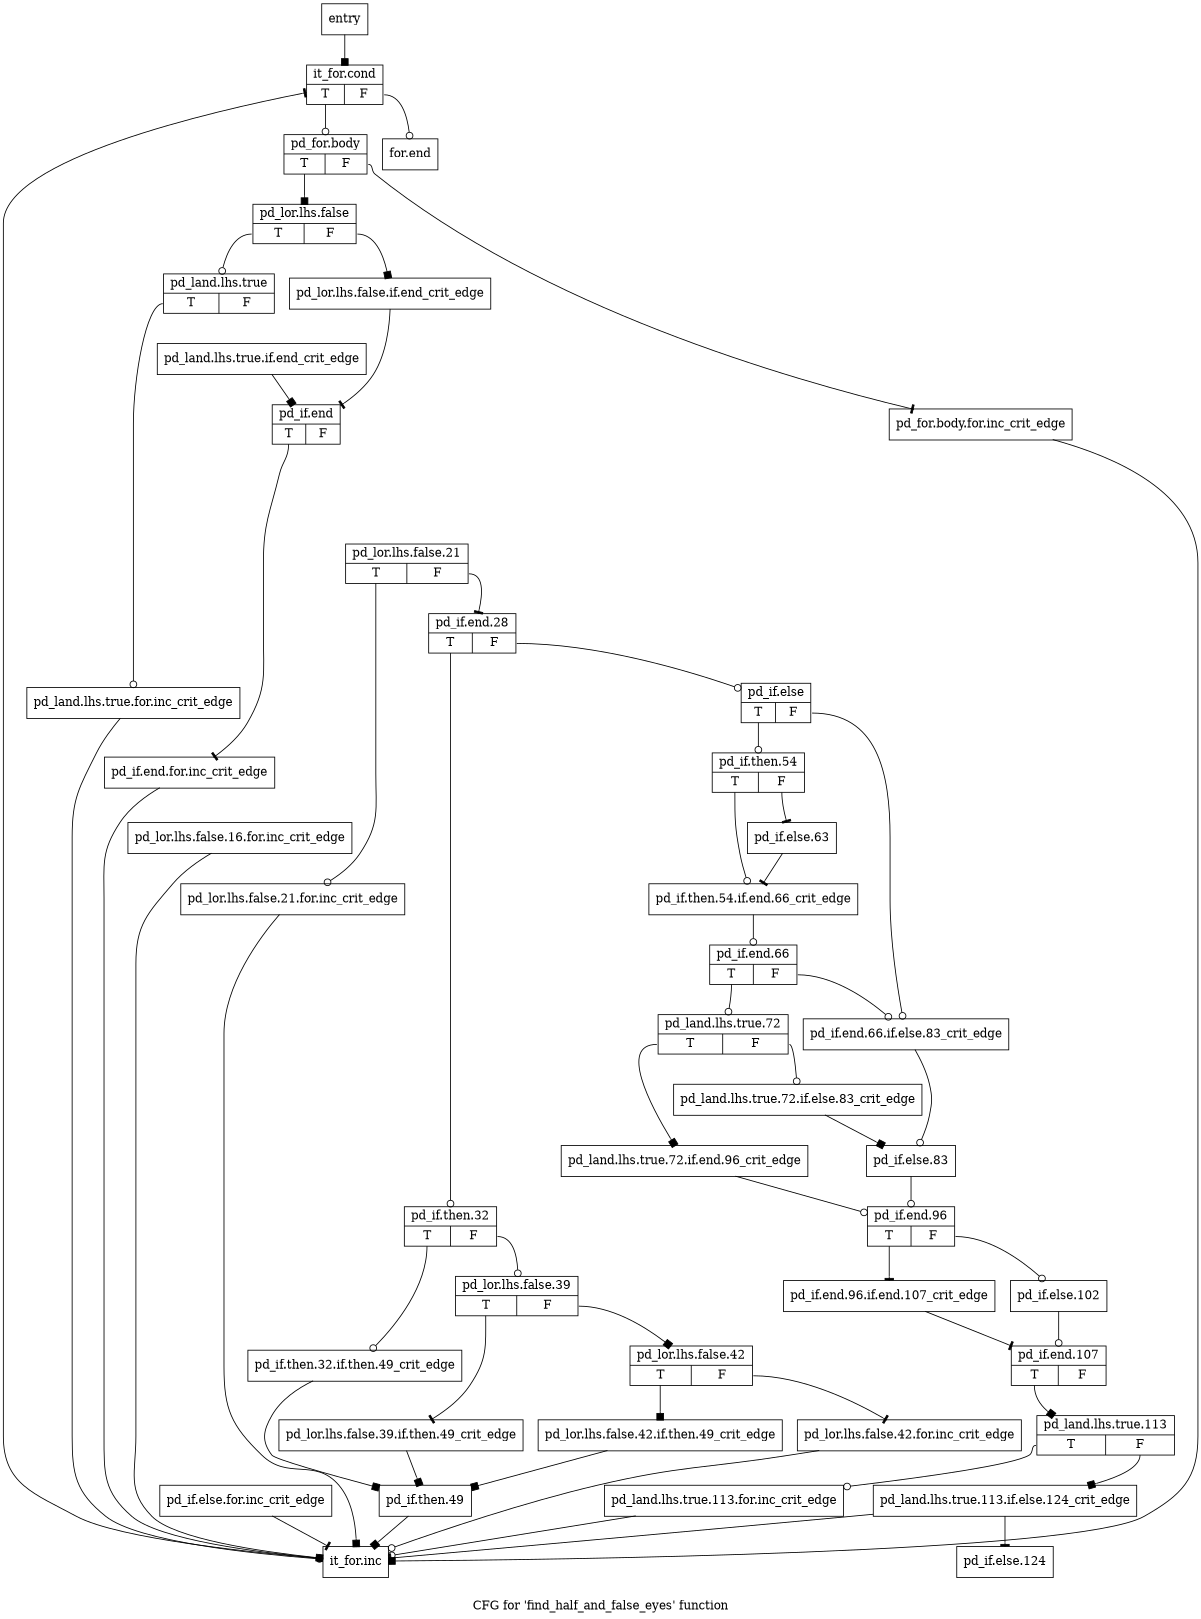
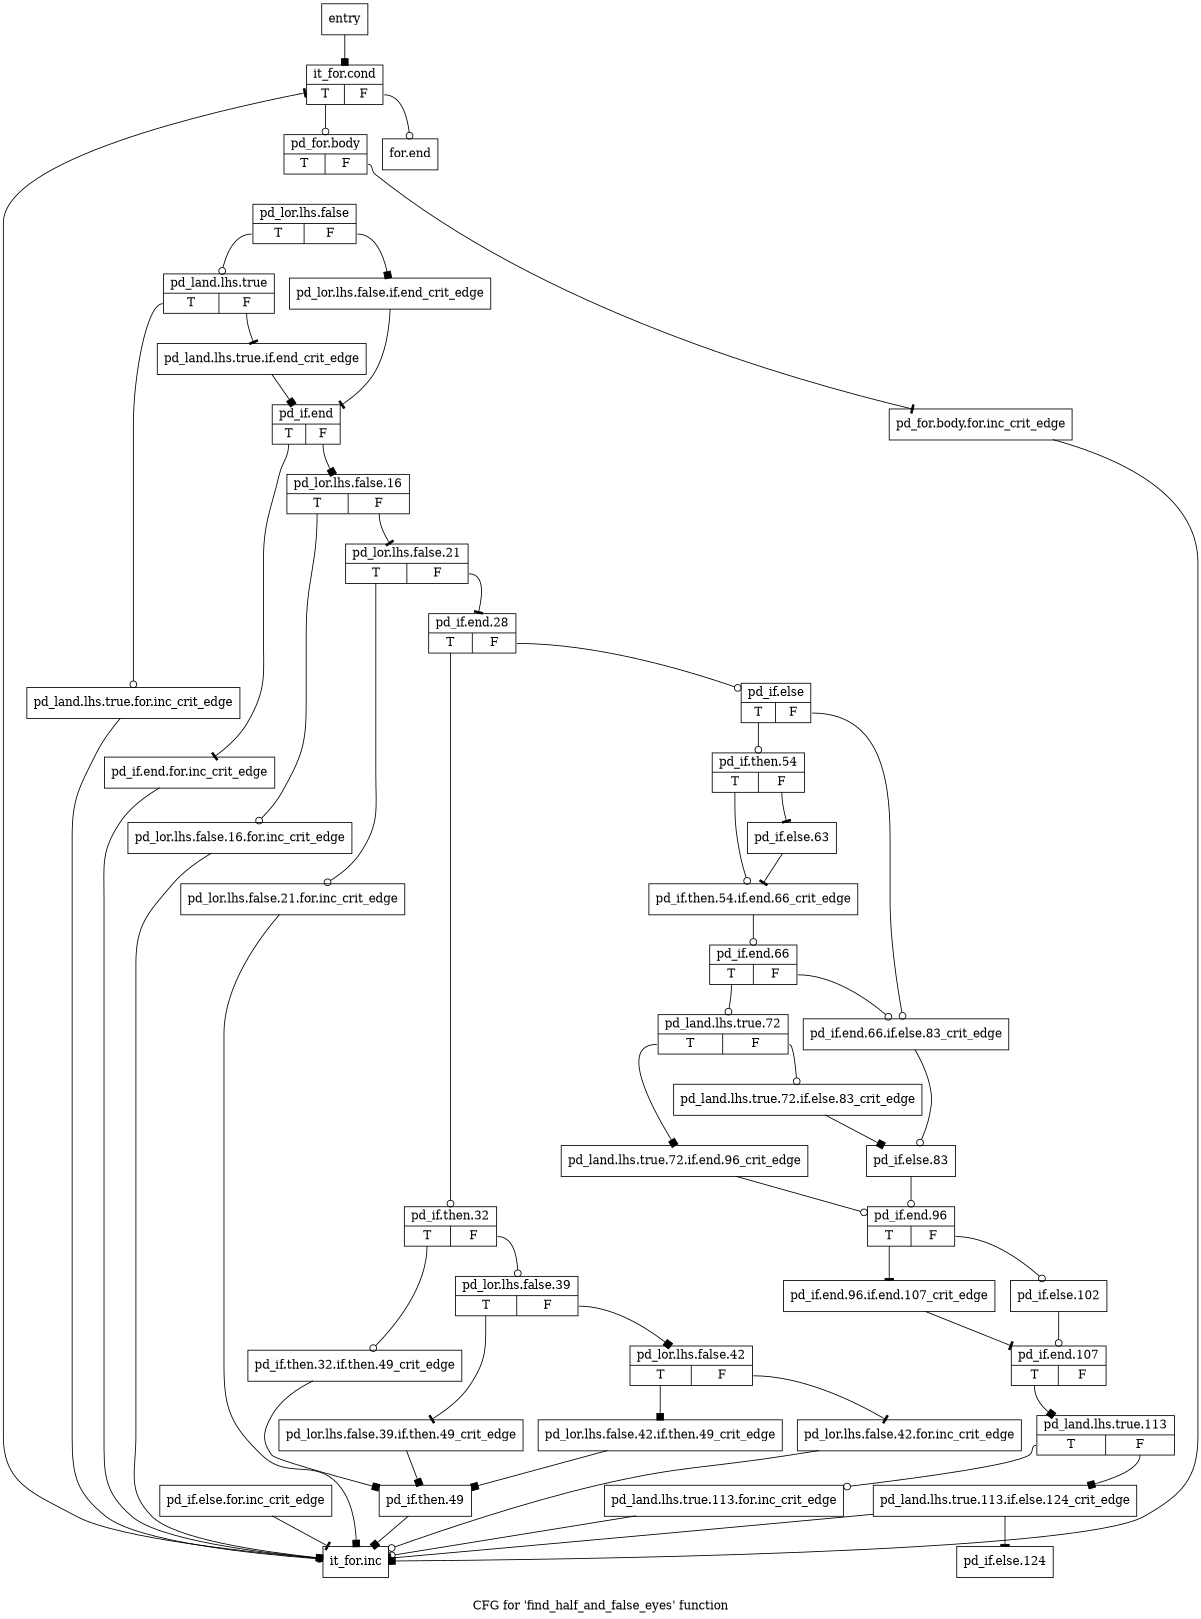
edge "pd_for.body" -> "pd_lor.lhs.false": removed
edge "pd_land.lhs.true" -> "pd_land.lhs.true.if.end_crit_edge": added
node "pd_lor.lhs.false.16": added
